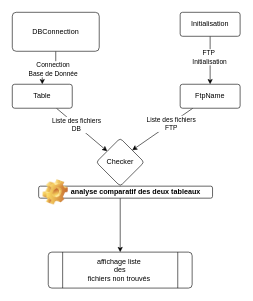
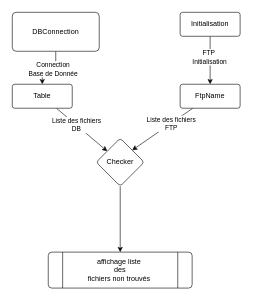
node "analyse comparatif des deux tableaux": removed
